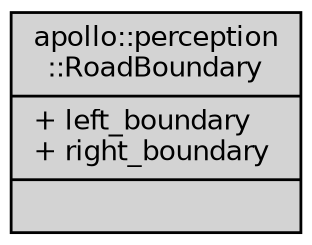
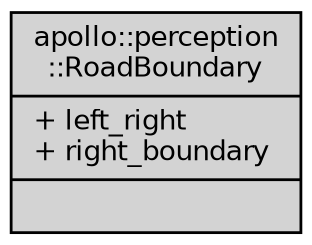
node "apollo::perception": text "+ left_boundary" -> "+ left_right"
